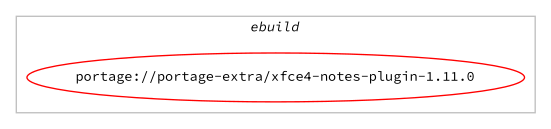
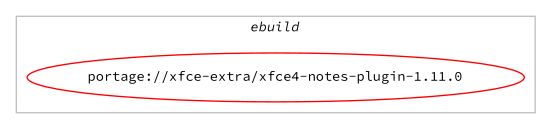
node "portage://portage-extra/xfce4-notes-plugin-1.11.0": label "portage://portage-extra/xfce4-notes-plugin-1.11.0" -> "portage://xfce-extra/xfce4-notes-plugin-1.11.0"
